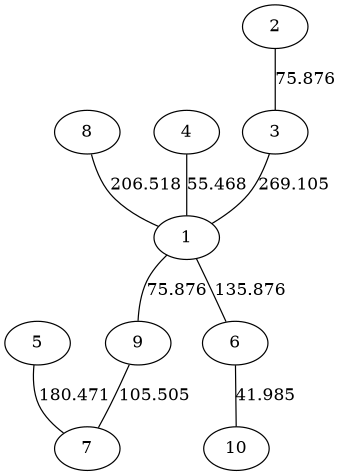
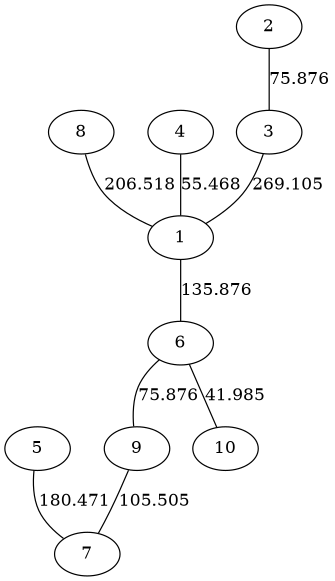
edge "1" -- "9": now "6" -- "9"
